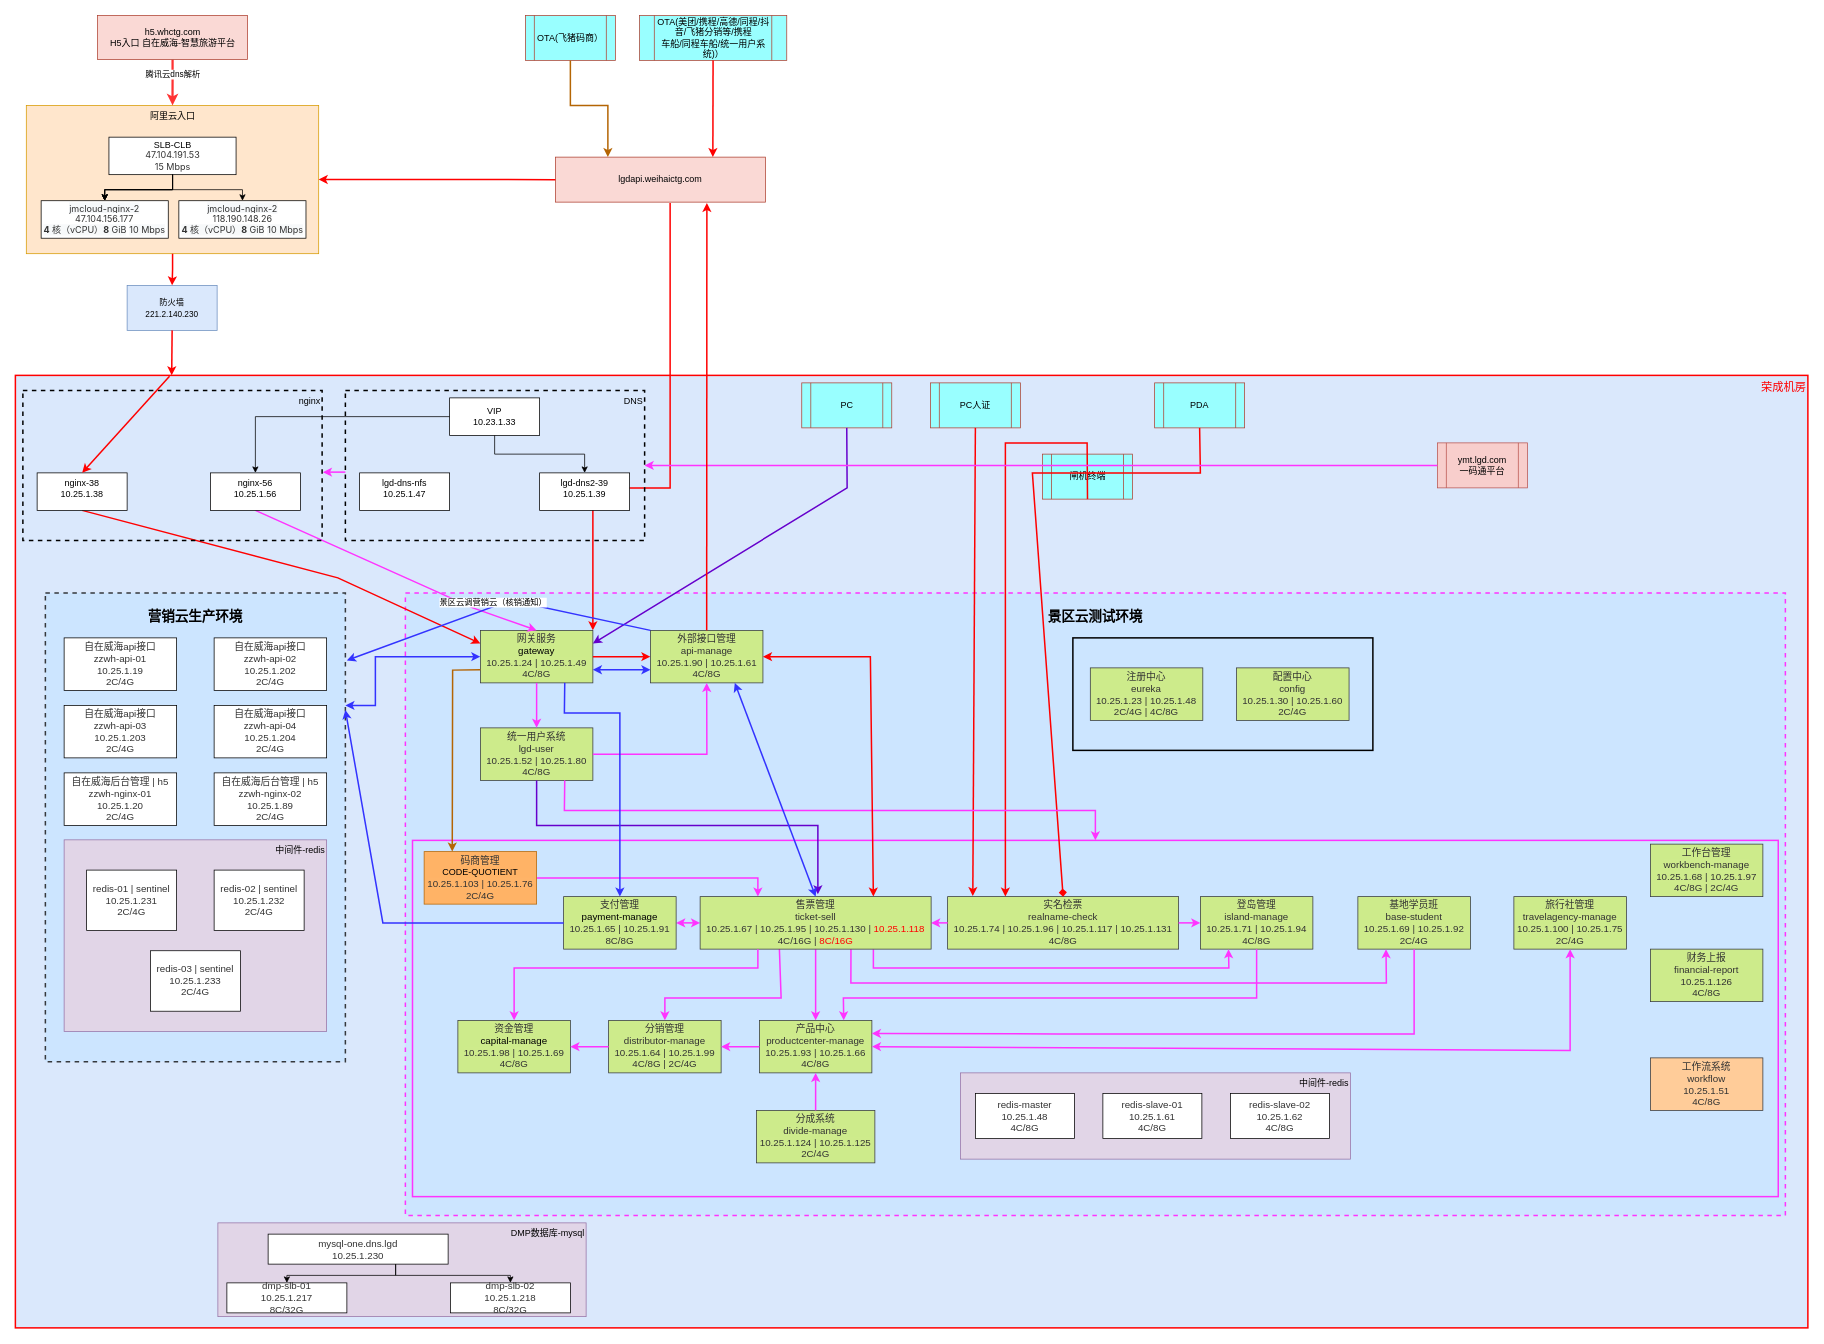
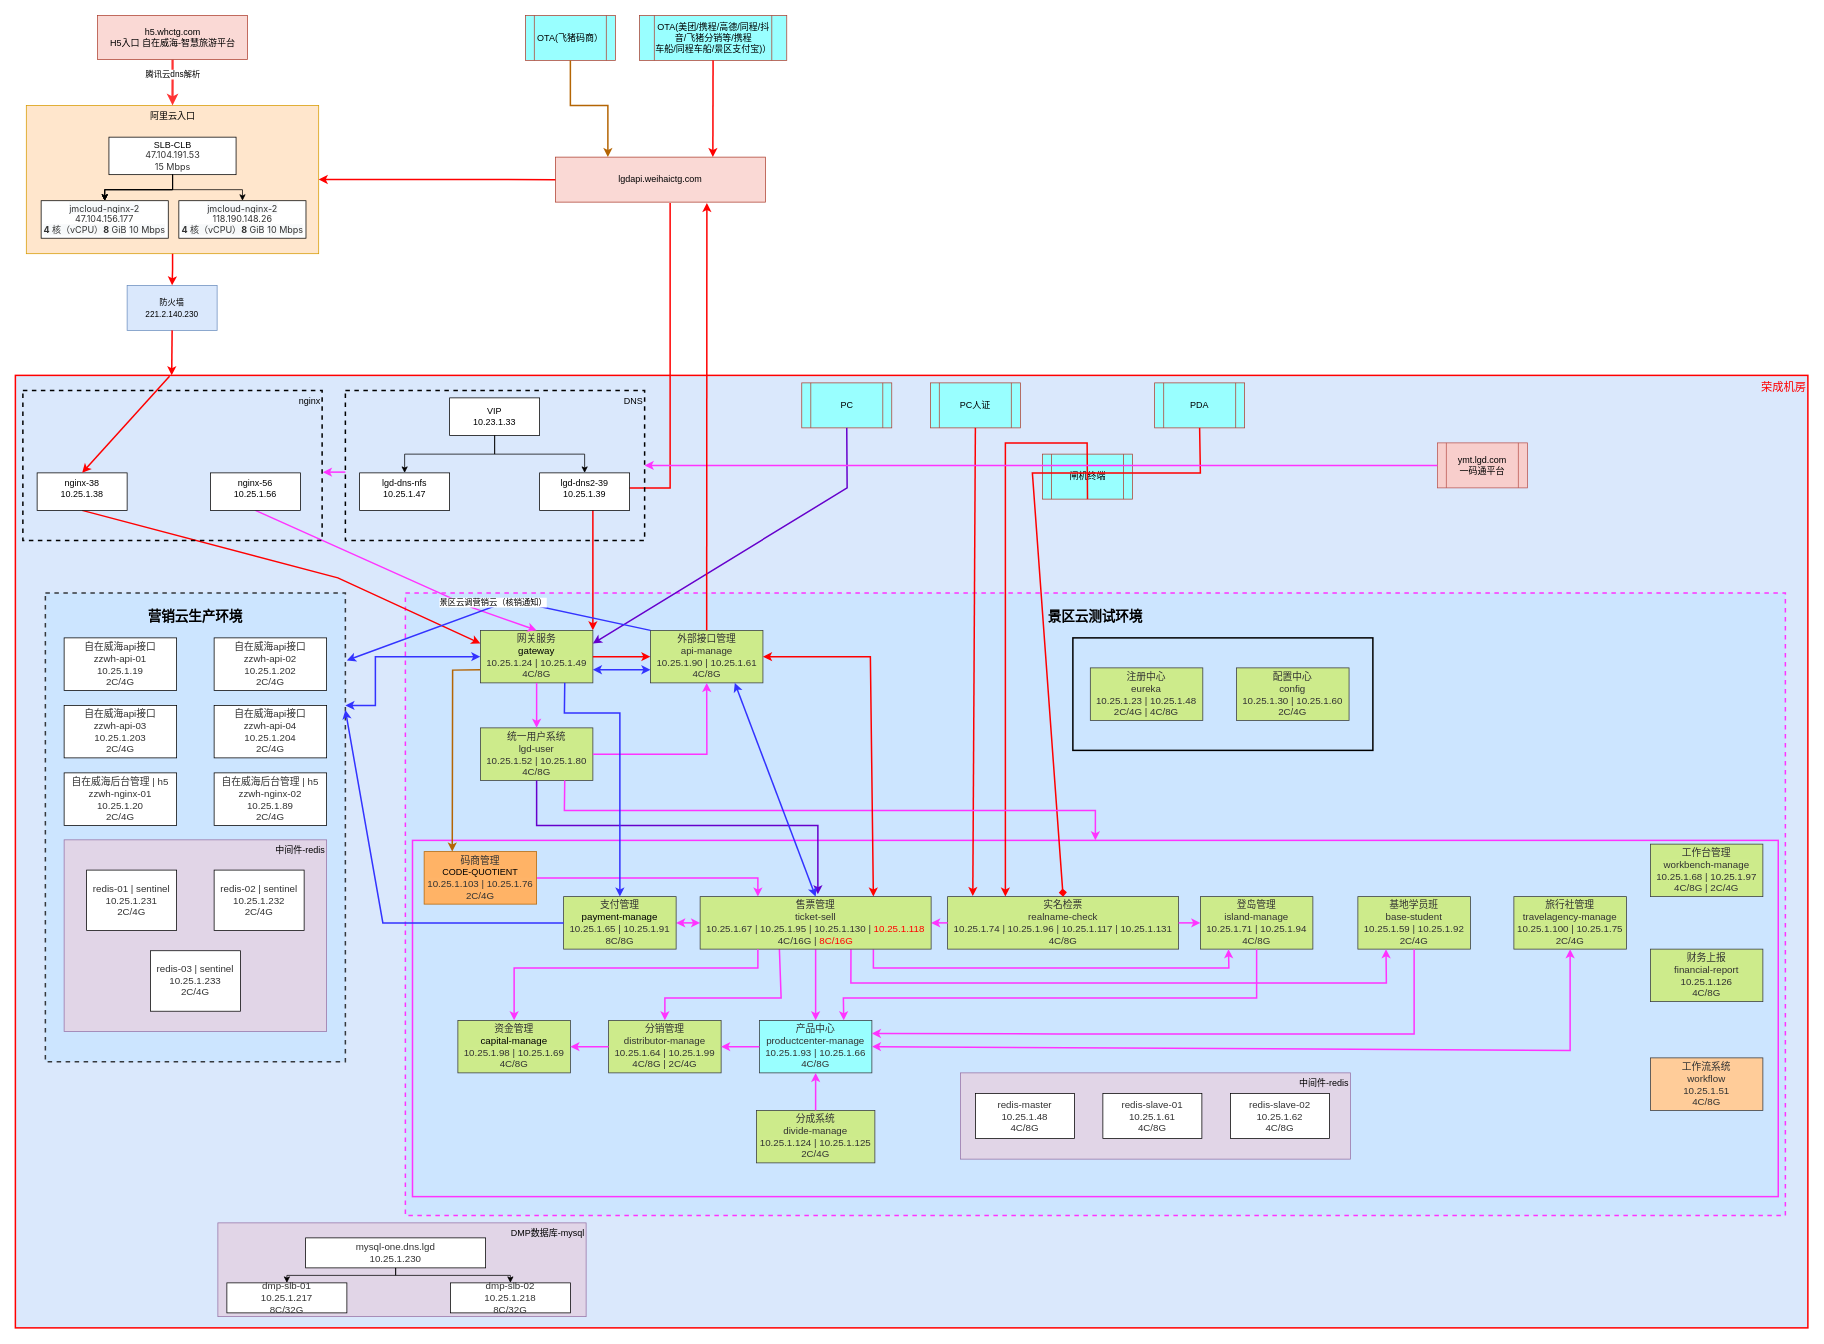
node "OTA(美团/携程/高德/同程/抖音/飞猪分销等/携程 车船/同程车船/统一用户系统)）": label "OTA(美团/携程/高德/同程/抖音/飞猪分销等/携程 车船/同程车船/统一用户系统)）" -> "OTA(美团/携程/高德/同程/抖音/飞猪分销等/携程 车船/同程车船/景区支付宝)）"
edge "VIP 10.23.1.33" -> "nginx-56 10.25.1.56": now "VIP 10.23.1.33" -> "lgd-dns-nfs 10.25.1.47"
node "基地学员班 base-student10.25.1.69 | 10.25.1.922C/4G": label "基地学员班 base-student10.25.1.69 | 10.25.1.922C/4G" -> "基地学员班 base-student10.25.1.59 | 10.25.1.922C/4G"
node "产品中心 productcenter-manage10.25.1.93 | 10.25.1.664C/8G": fillcolor #cdeb8b -> #99ffff
node "mysql-one.dns.lgd 10.25.1.230": moved (358, 1249) -> (396, 1253)
